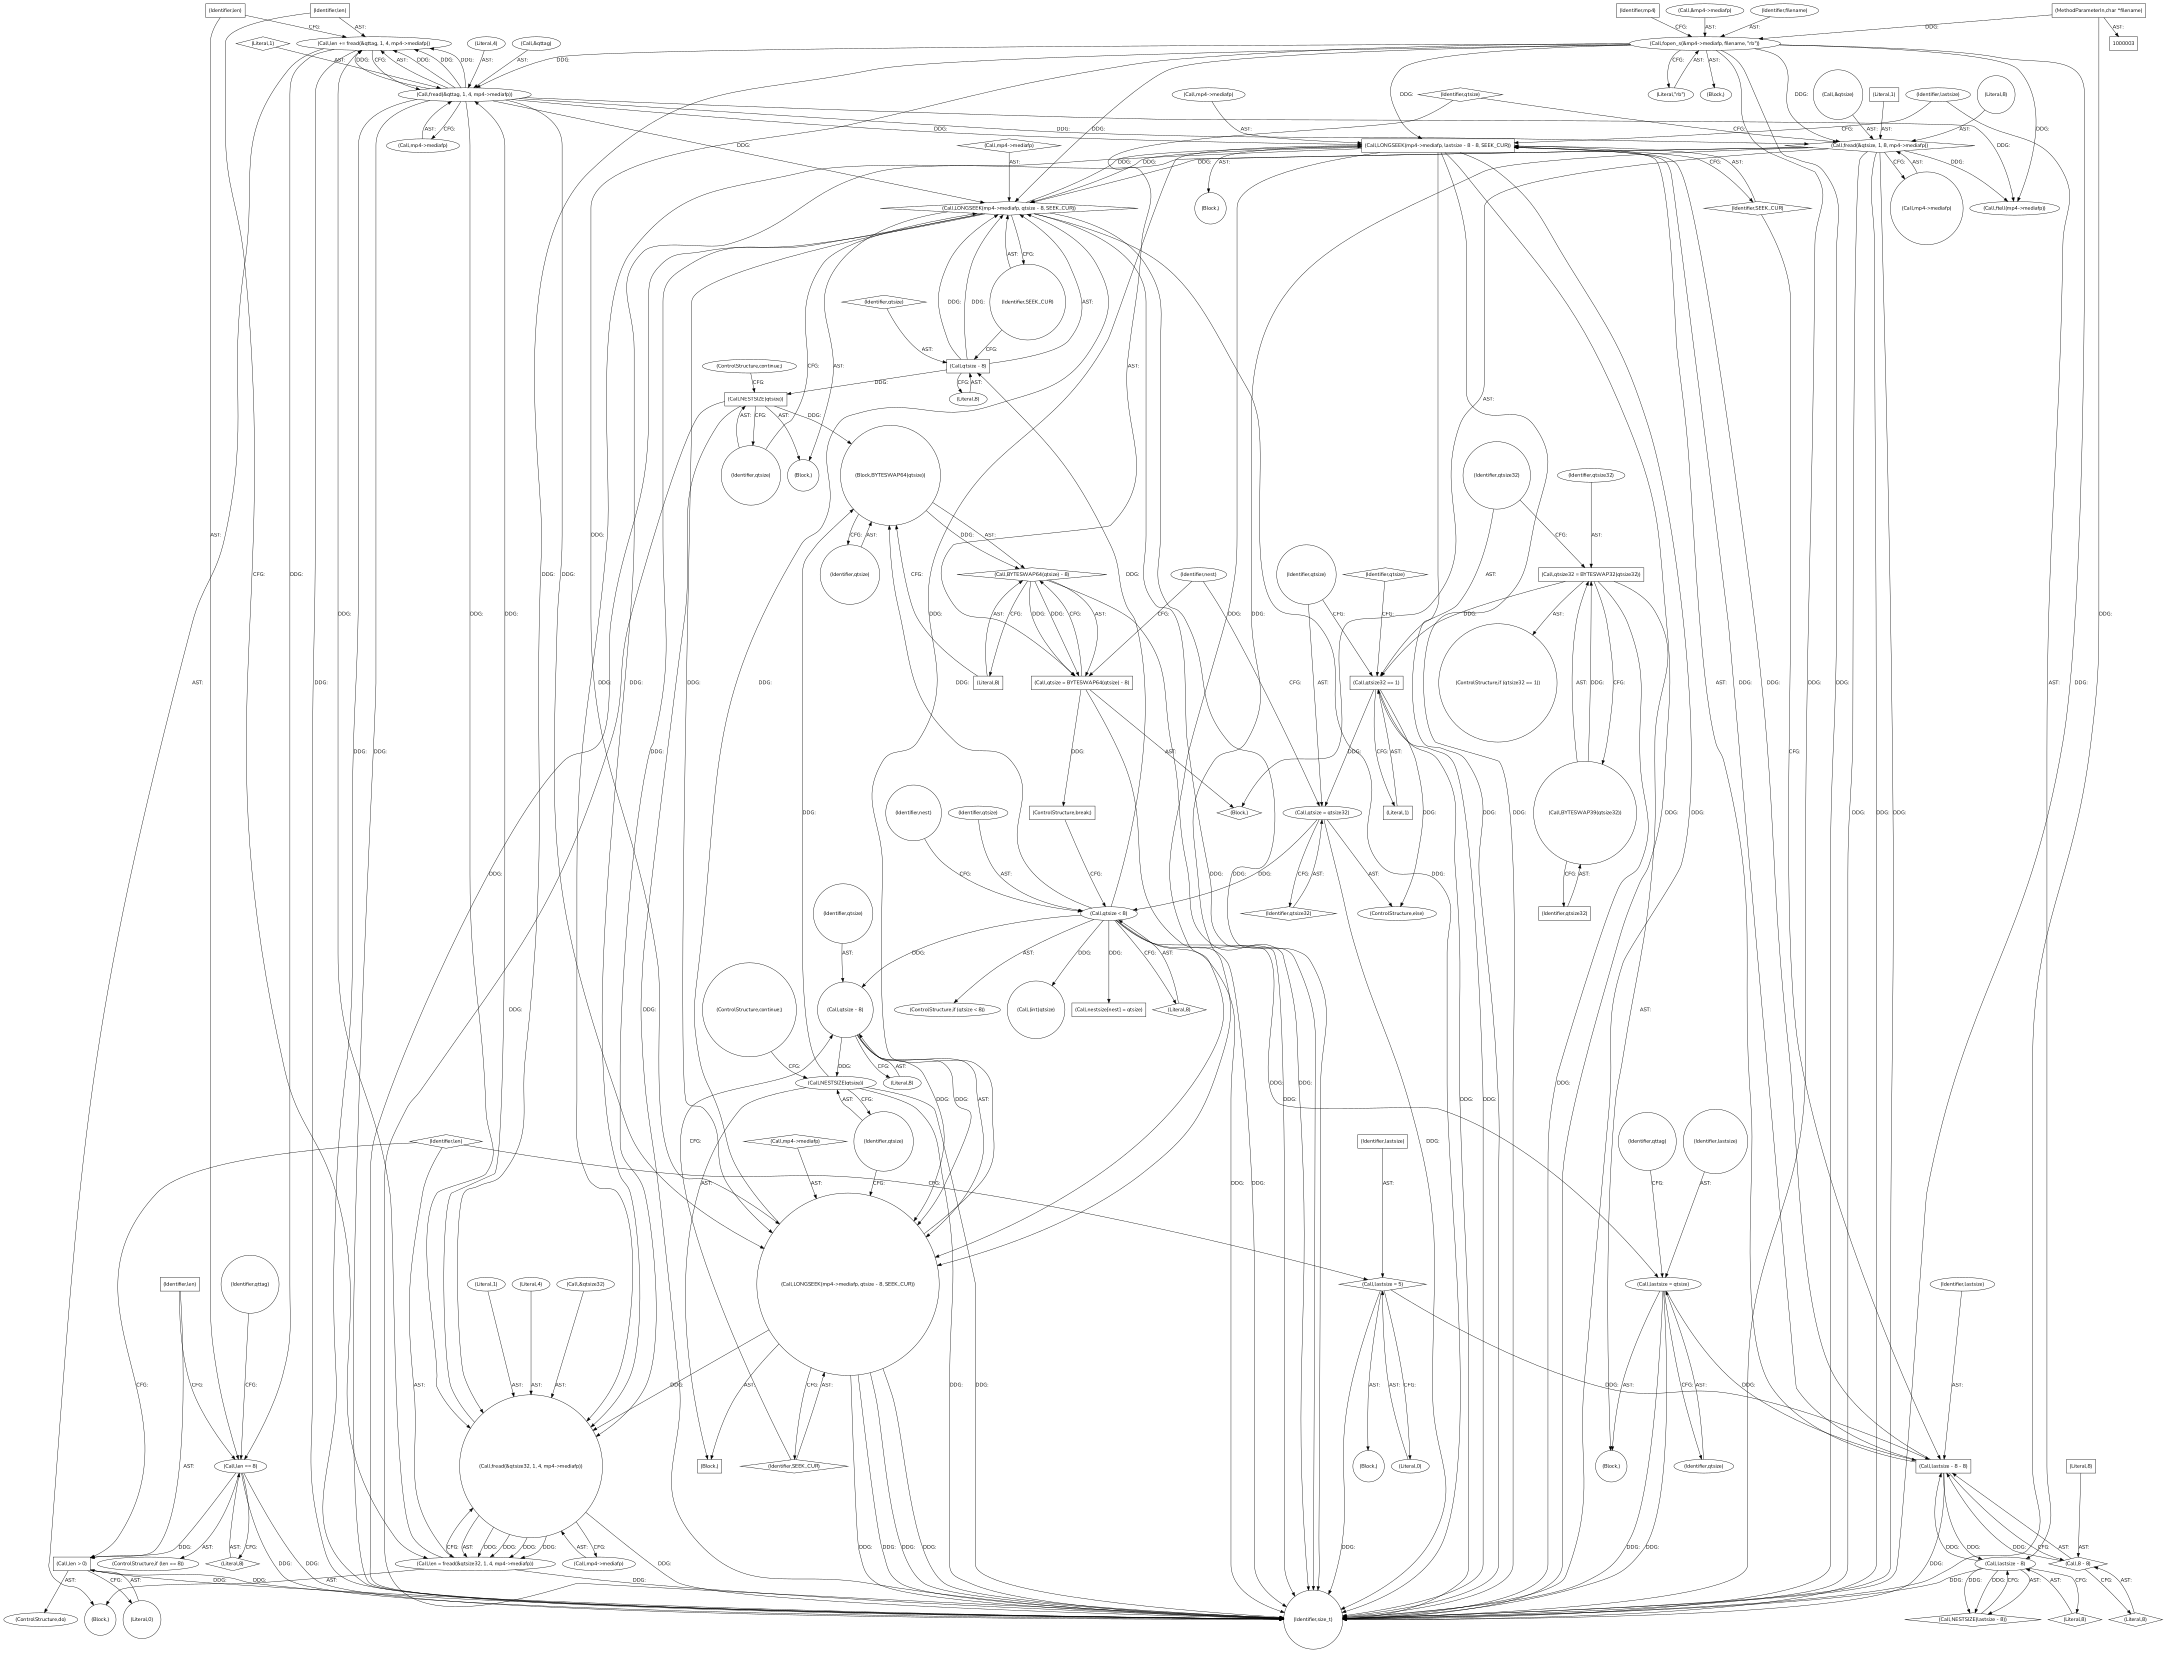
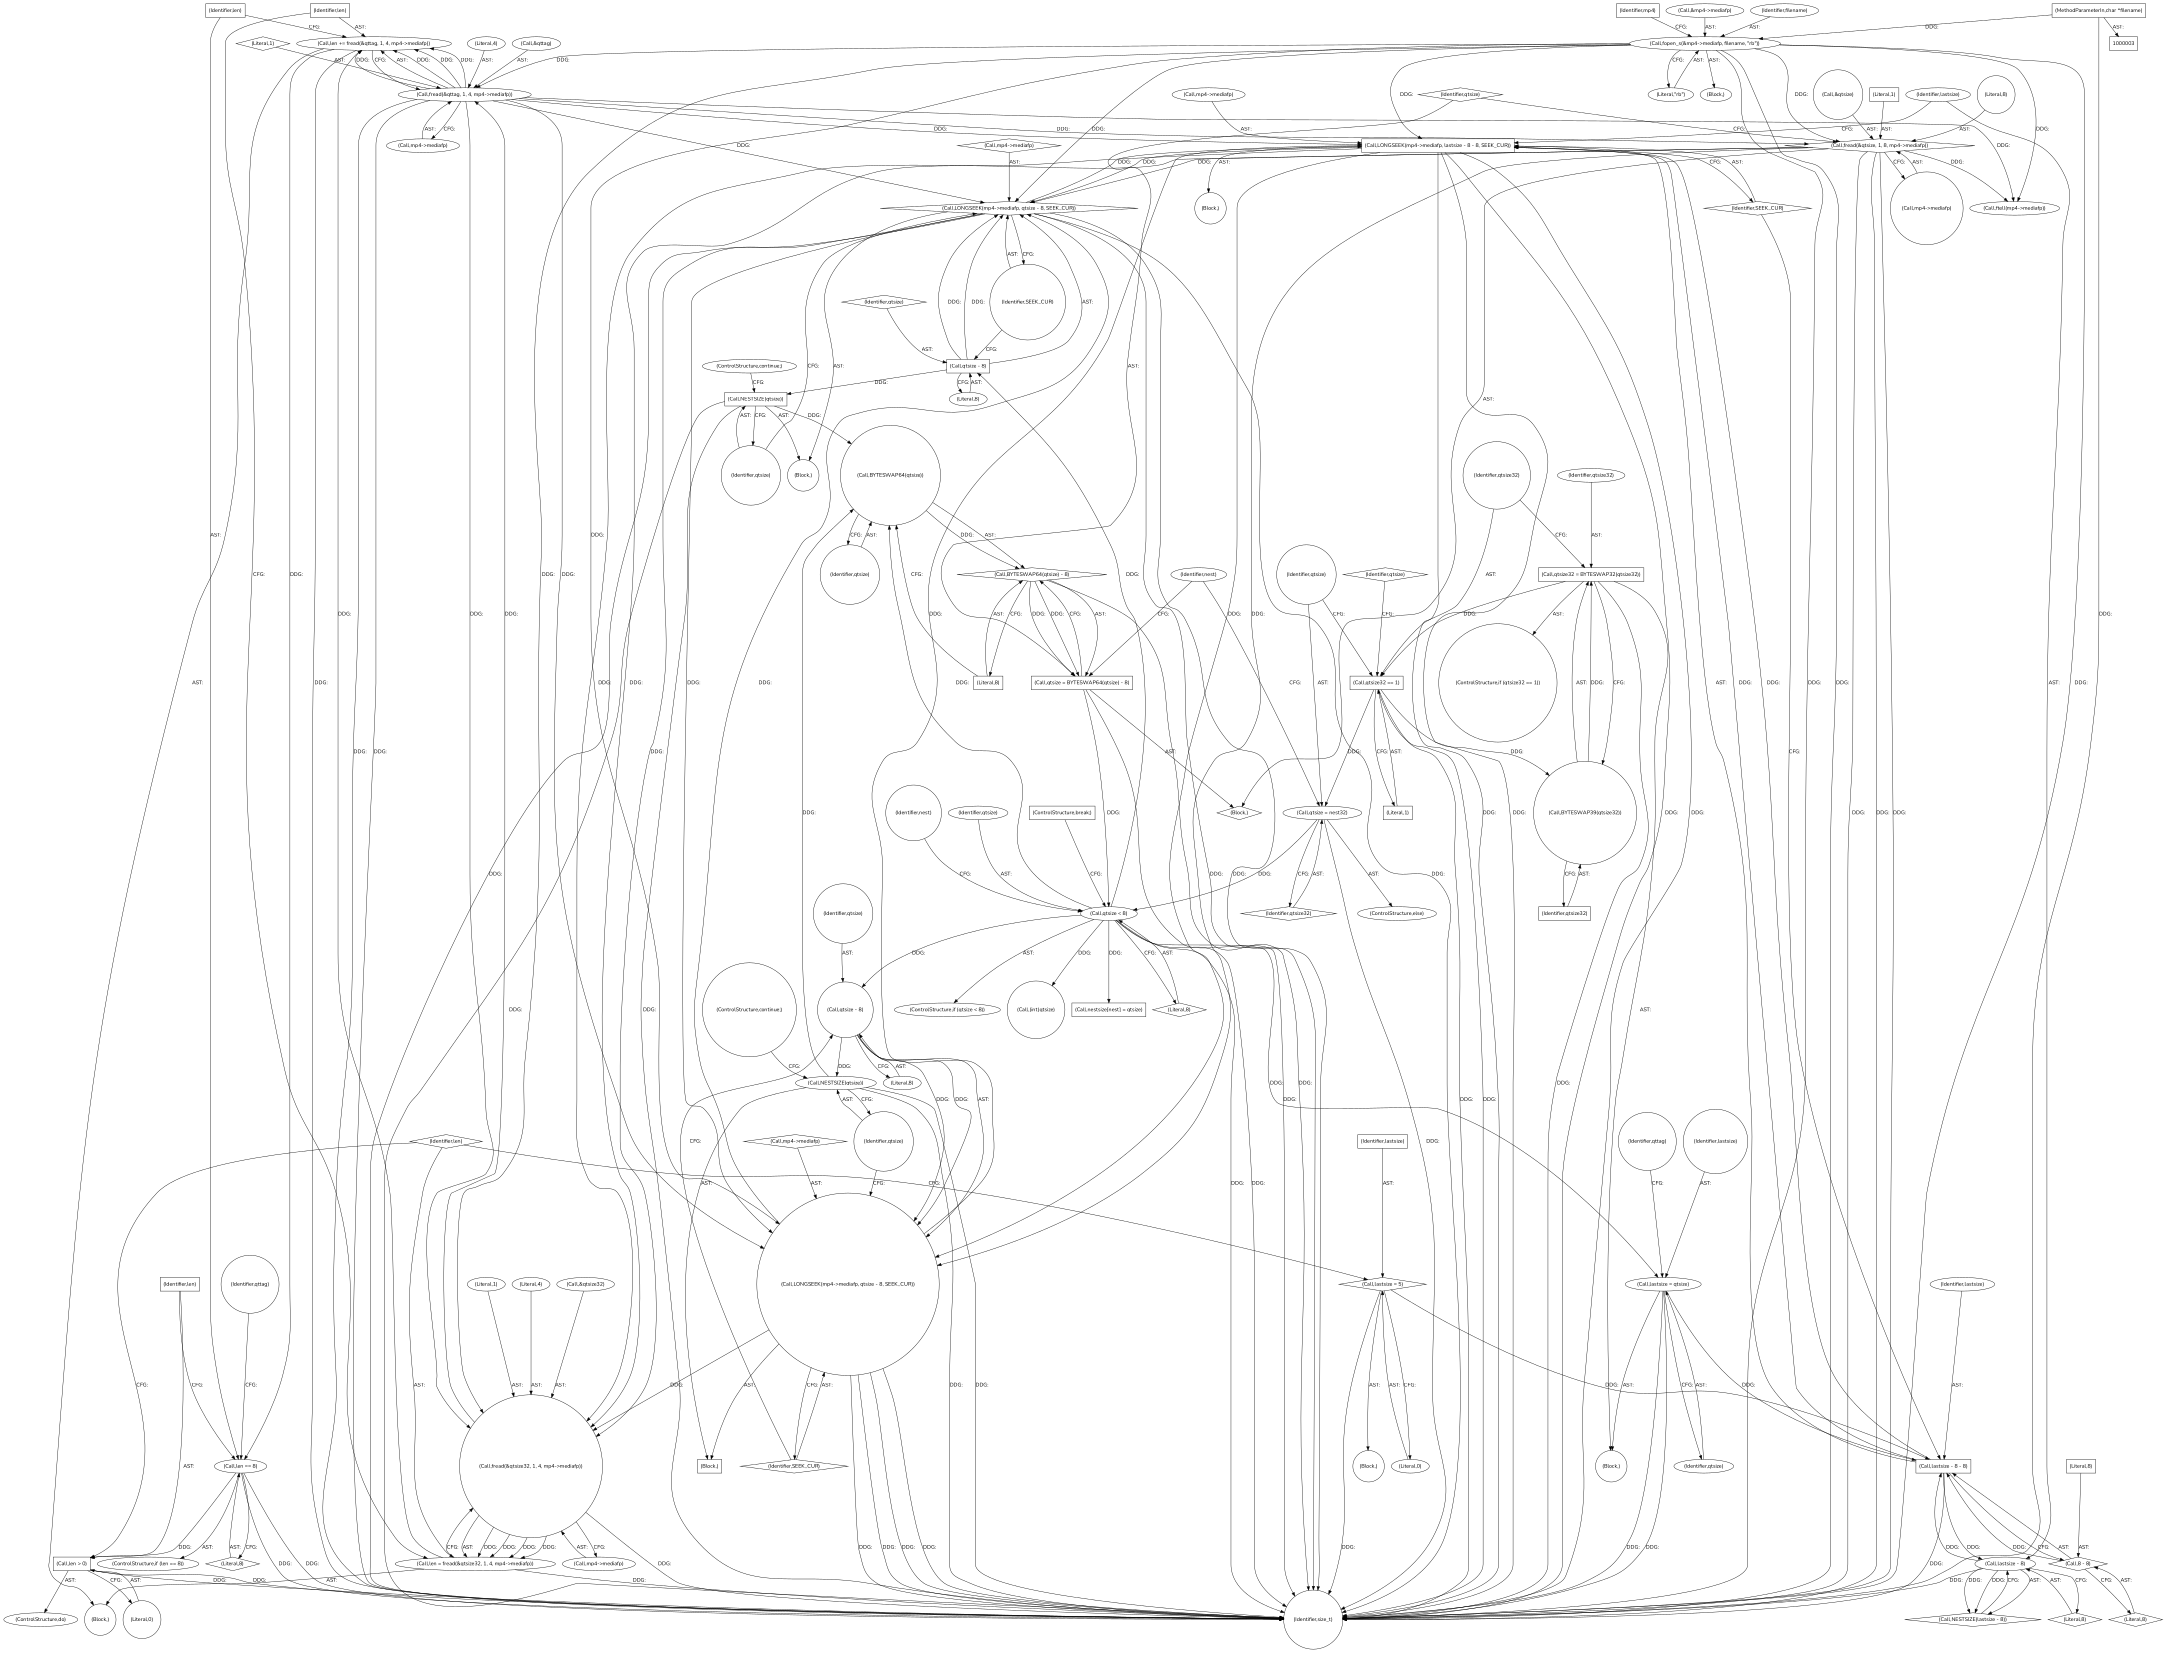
node "(Block,BYTESWAP64(qtsize))": label "(Block,BYTESWAP64(qtsize))" -> "(Call,BYTESWAP64(qtsize))"
edge "(Call,qtsize = BYTESWAP64(qtsize) - 8)" -> "(ControlStructure,break;)": now "(Call,qtsize = BYTESWAP64(qtsize) - 8)" -> "(Call,qtsize < 8)"
edge "(Call,qtsize32 == 1)" -> "(ControlStructure,else)": now "(Call,qtsize32 == 1)" -> "(Call,BYTESWAP39(qtsize32))"
node "(Call,qtsize = qtsize32)": label "(Call,qtsize = qtsize32)" -> "(Call,qtsize = nest32)"
